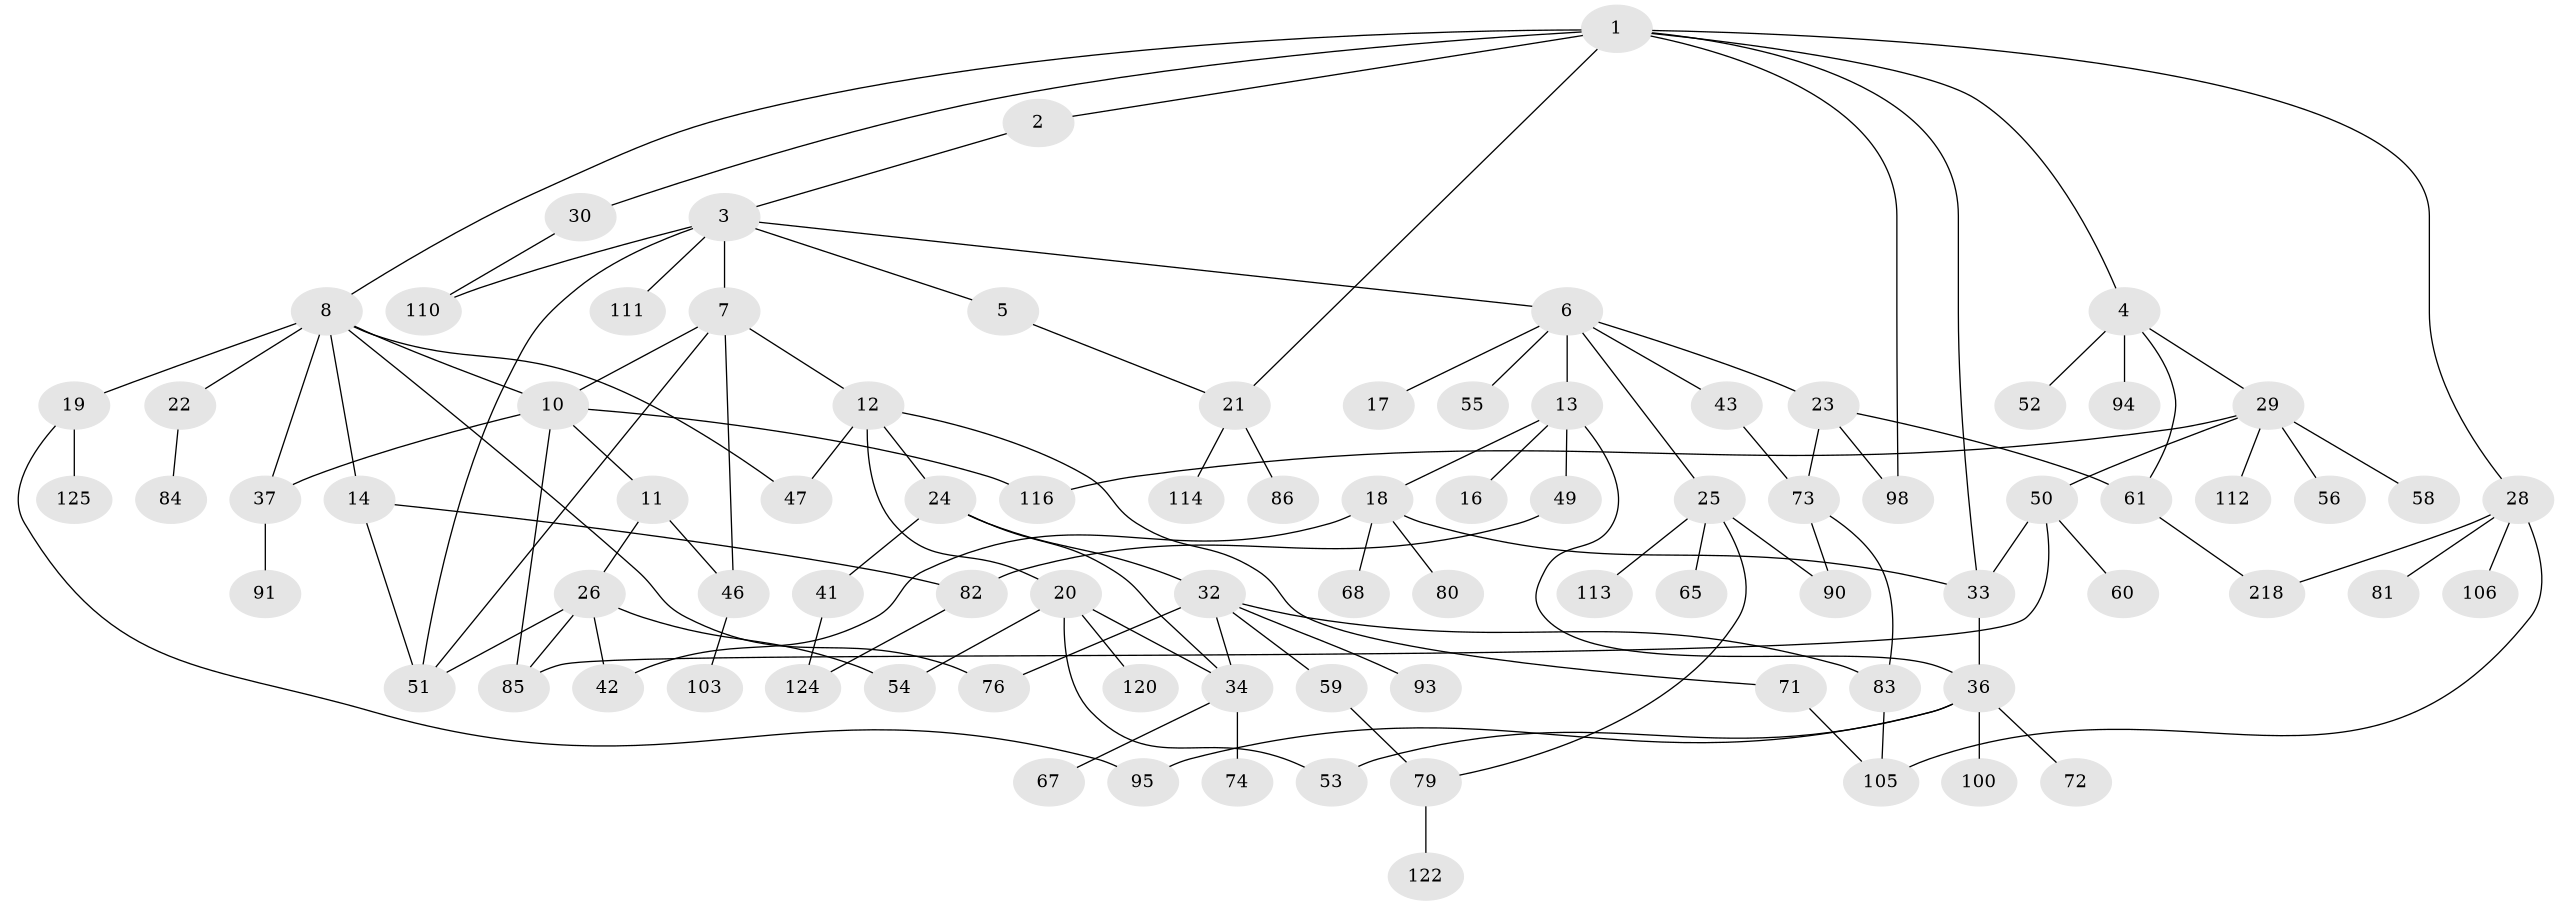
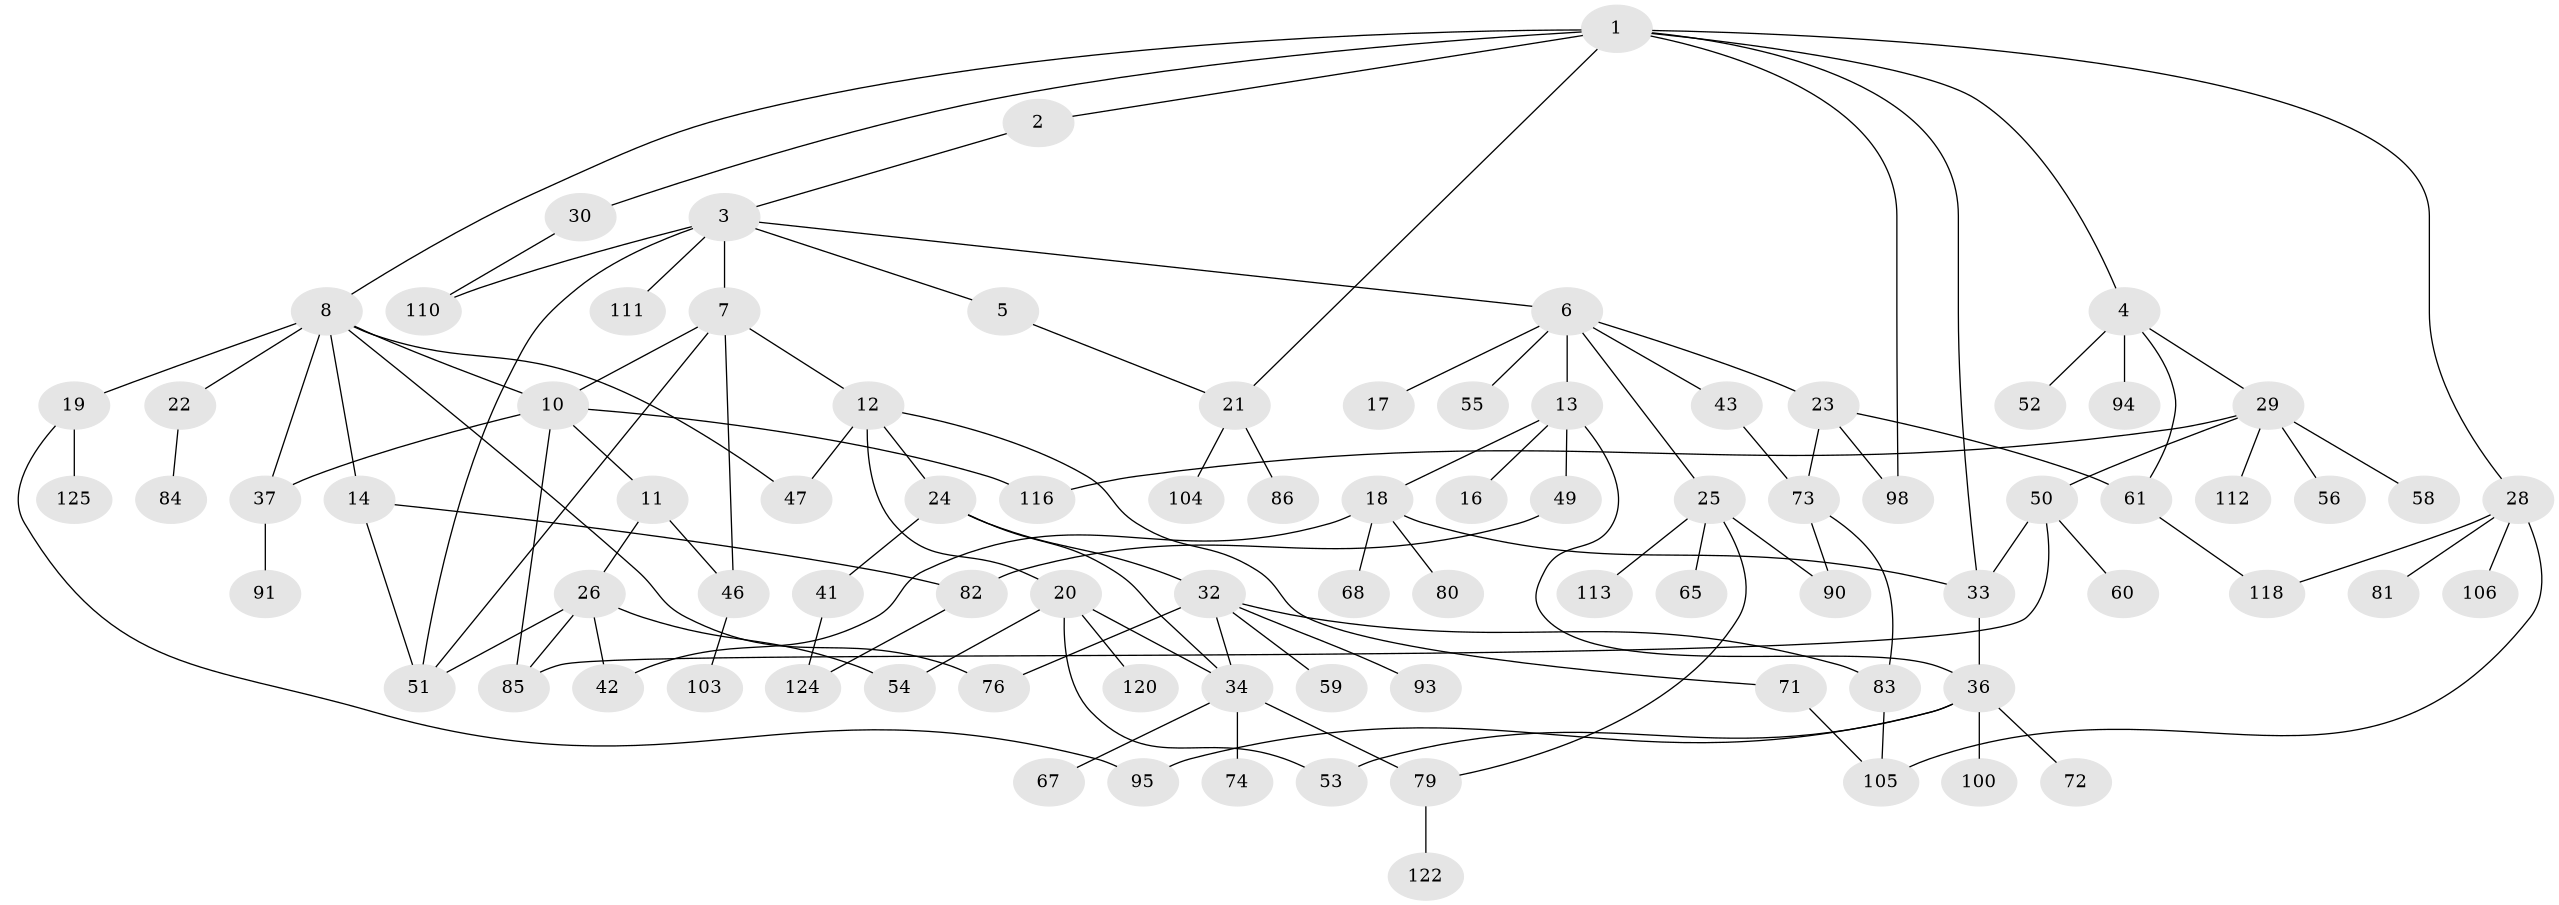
node "114": label "114" -> "104"
node "218": label "218" -> "118"
edge "59" -- "79": now "34" -- "79"
